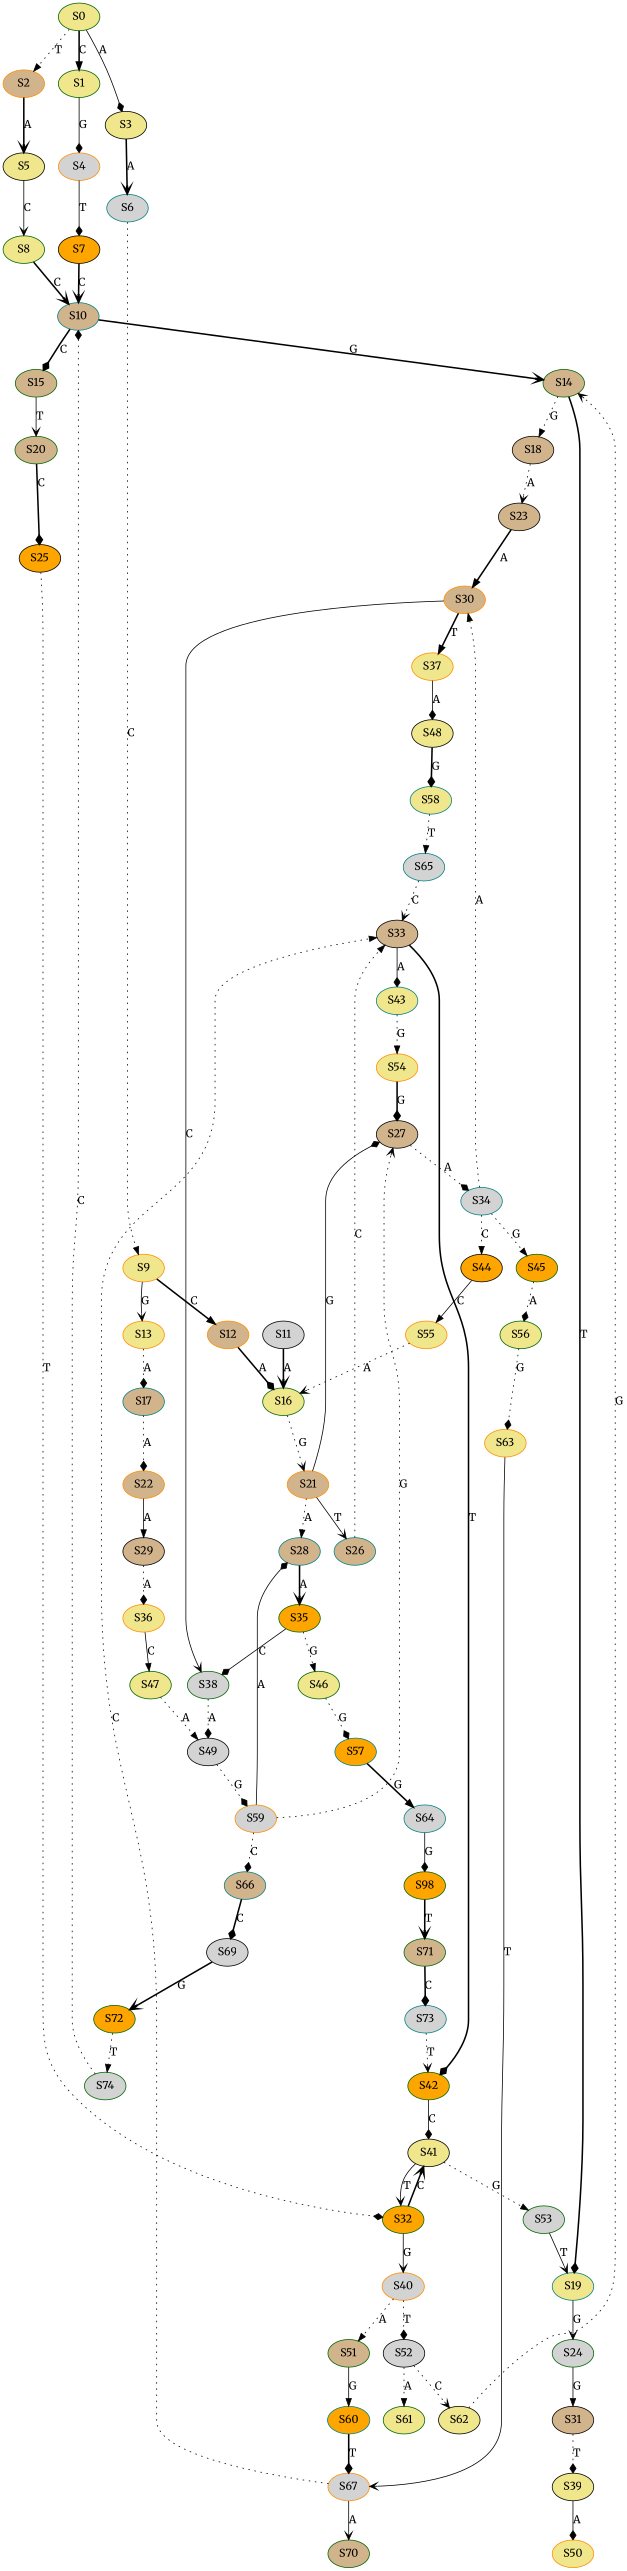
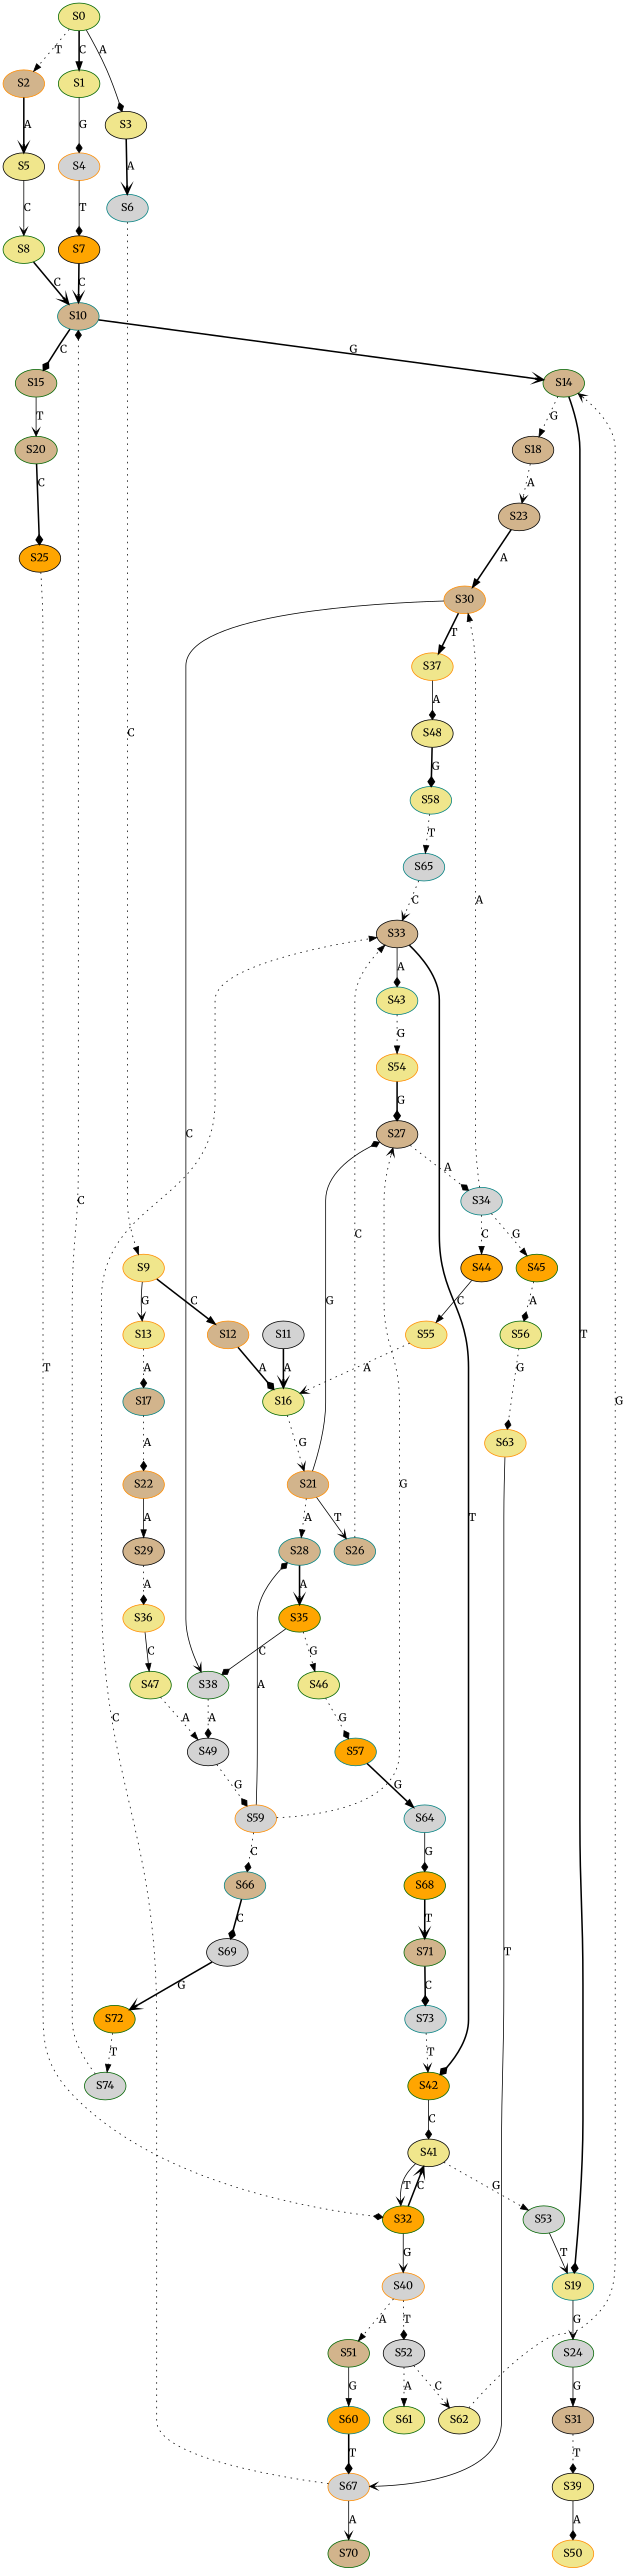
node "S98": label "S98" -> "S68"
